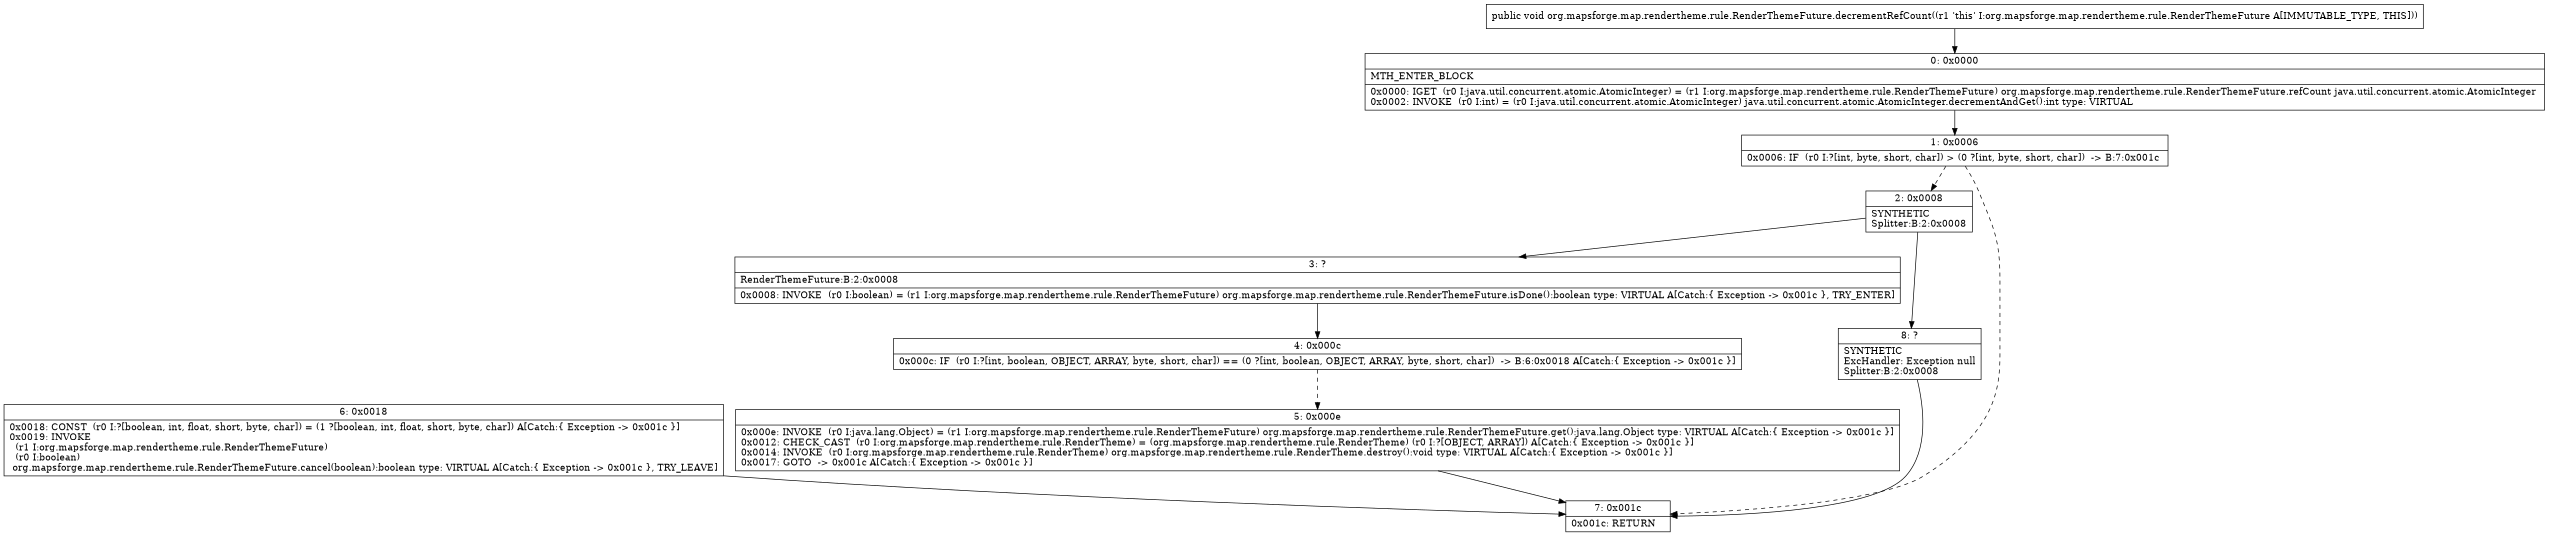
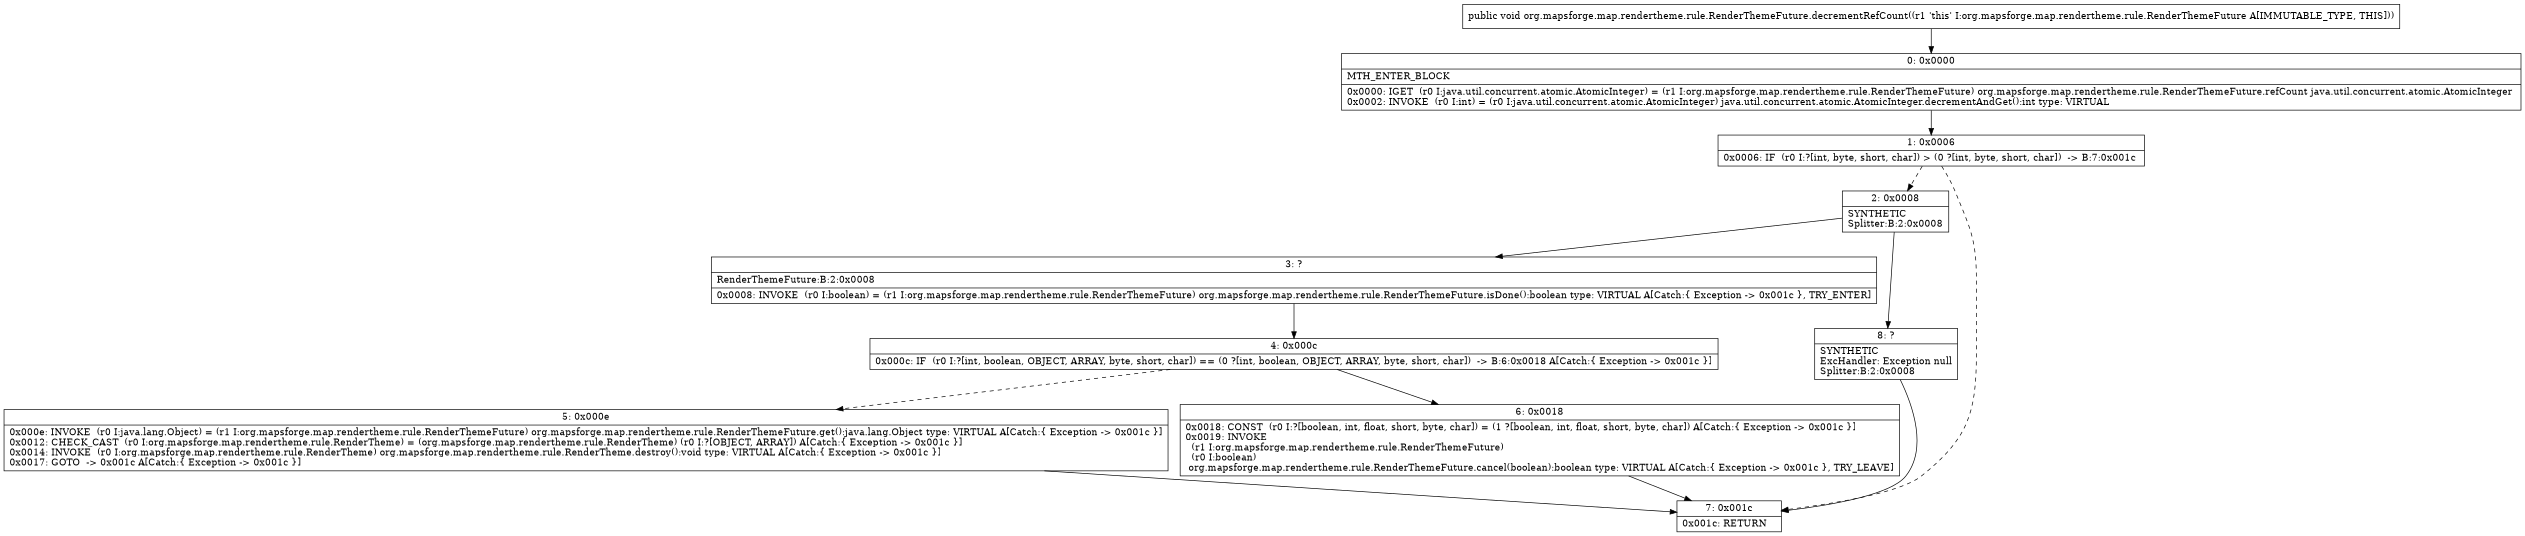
edge "4: 0x000c" -> "6: 0x0018": added
